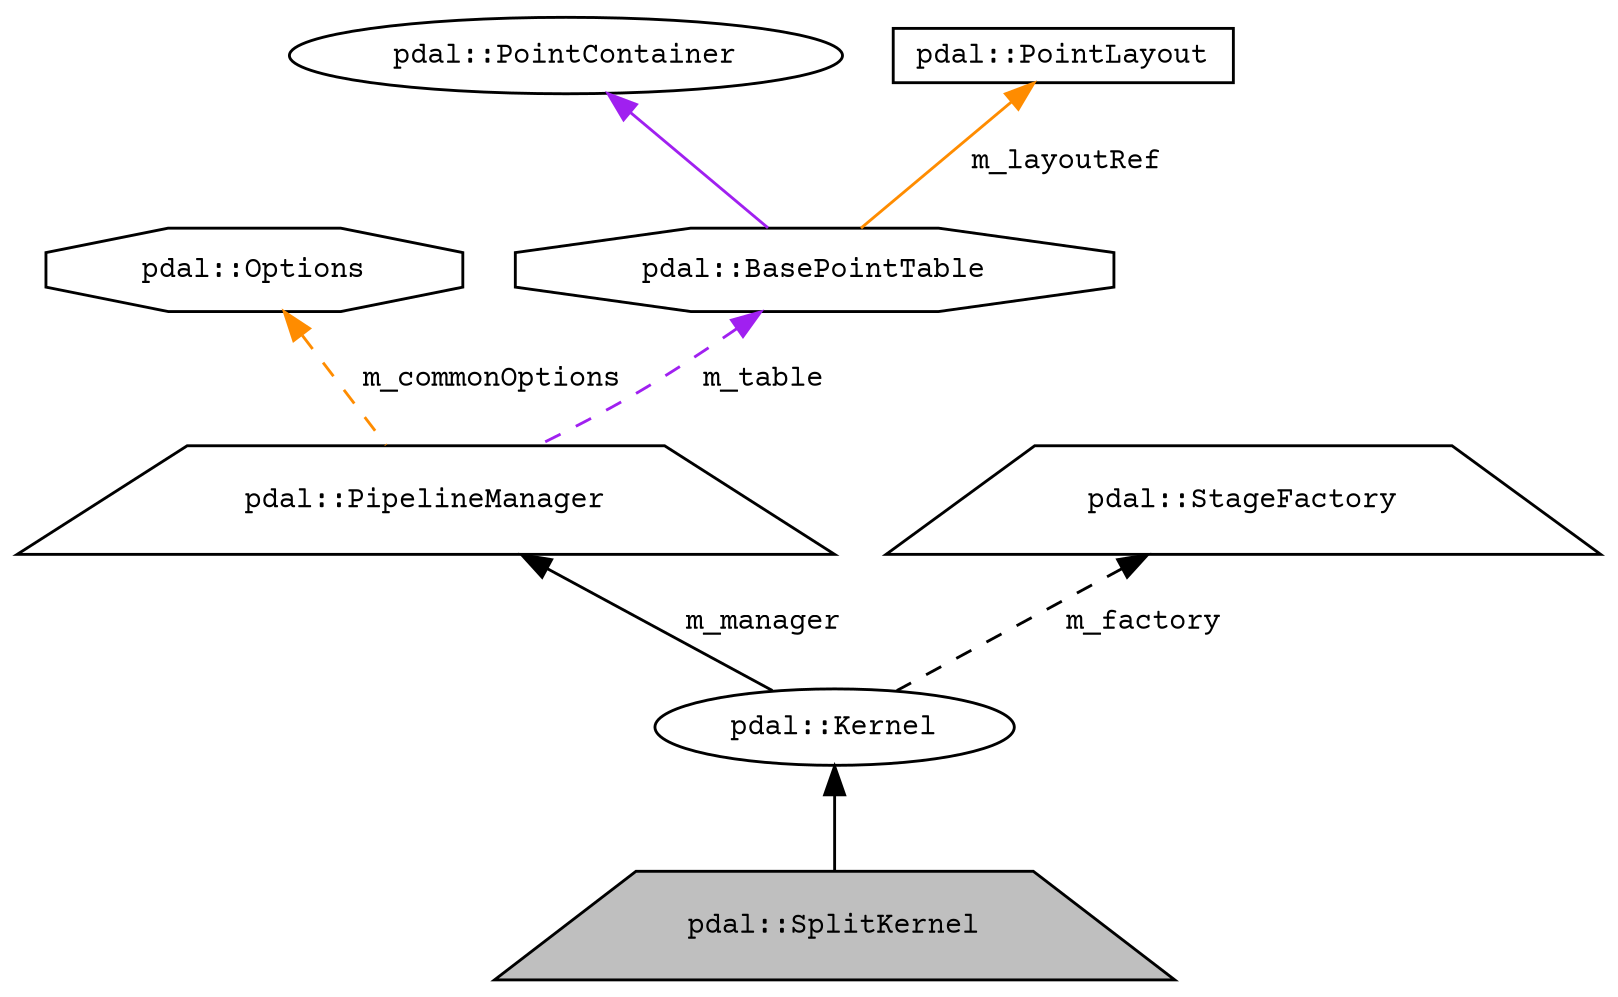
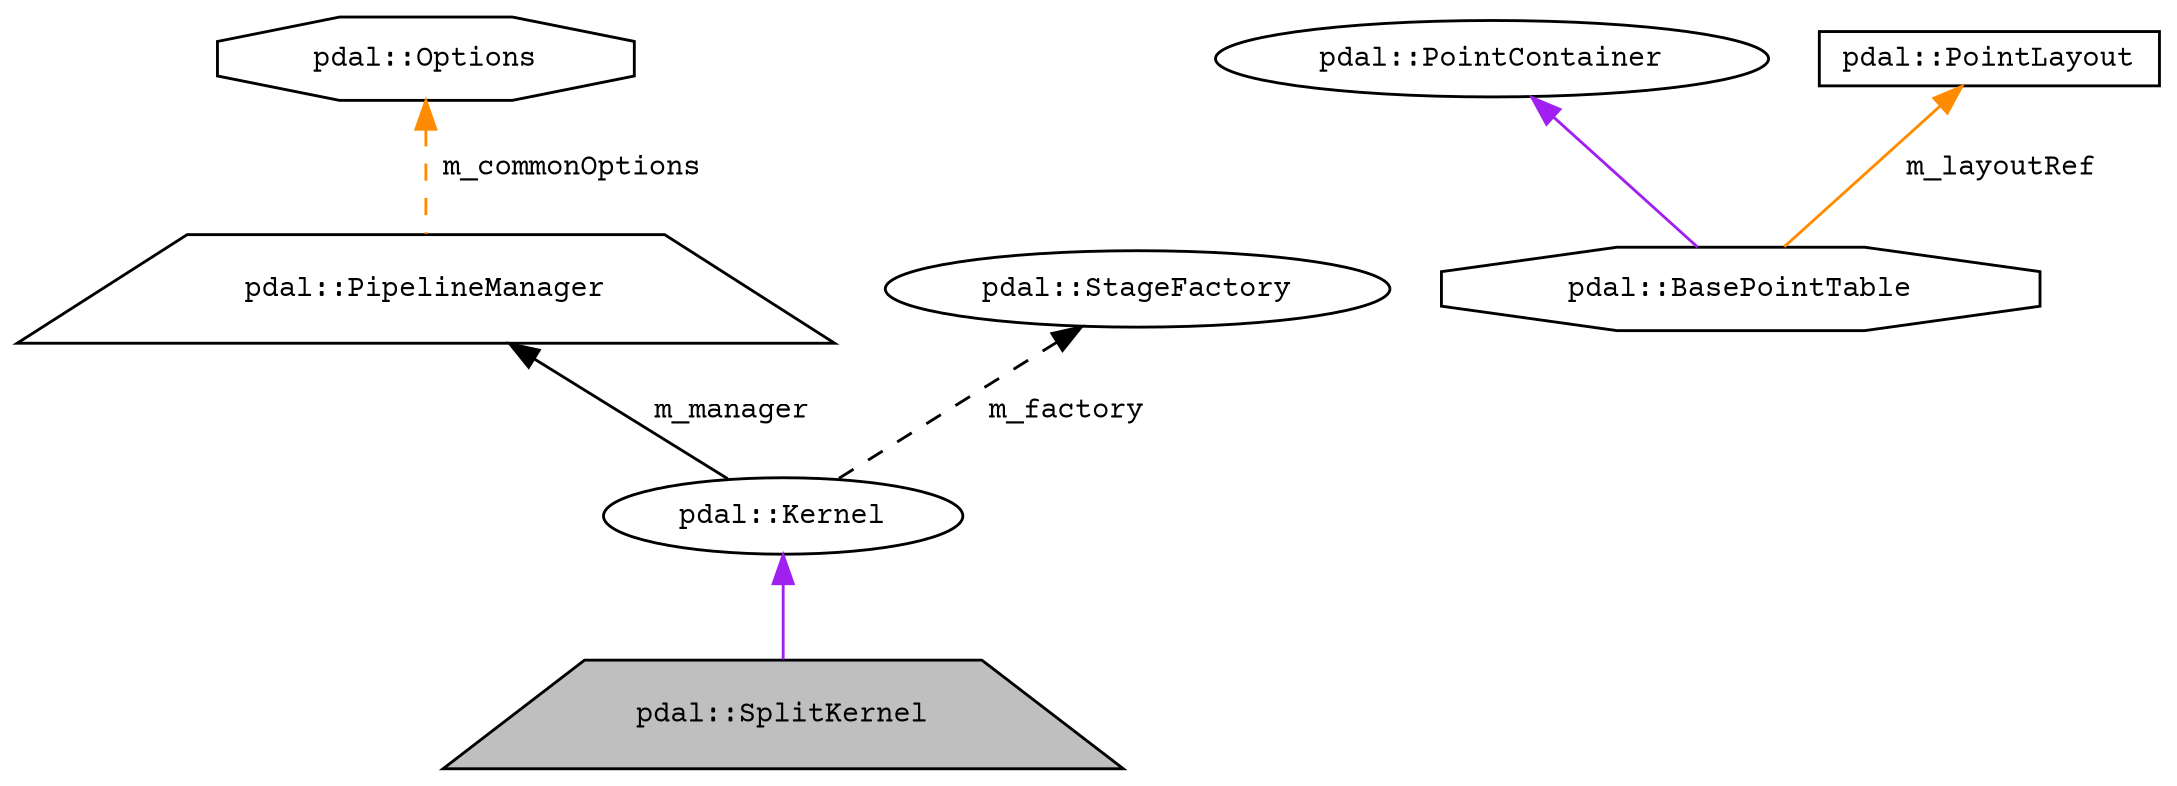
edge "pdal::PipelineManager" -> "pdal::BasePointTable": removed, label "m_table"
node "pdal::StageFactory": shape trapezium -> ellipse
edge "pdal::SplitKernel" -> "pdal::Kernel": color black -> purple
